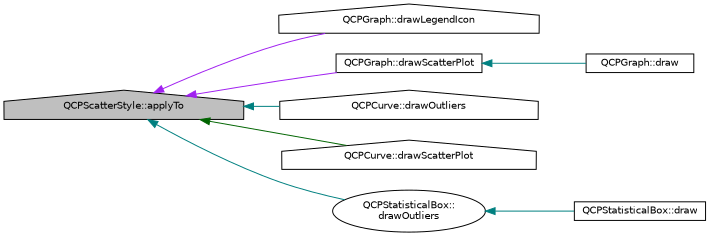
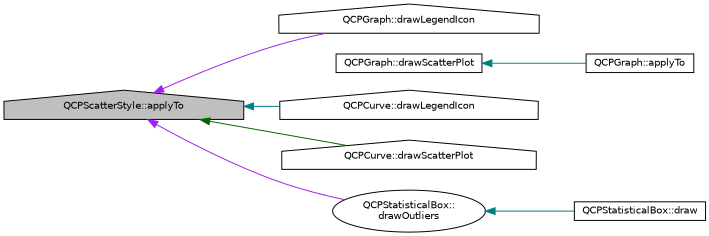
node "QCPGraph::draw": label "QCPGraph::draw" -> "QCPGraph::applyTo"
edge "QCPGraph::drawScatterPlot" -> "QCPScatterStyle::applyTo": removed
node "QCPCurve::drawOutliers": label "QCPCurve::drawOutliers" -> "QCPCurve::drawLegendIcon"
edge "QCPStatisticalBox:: drawOutliers" -> "QCPScatterStyle::applyTo": color teal -> purple
